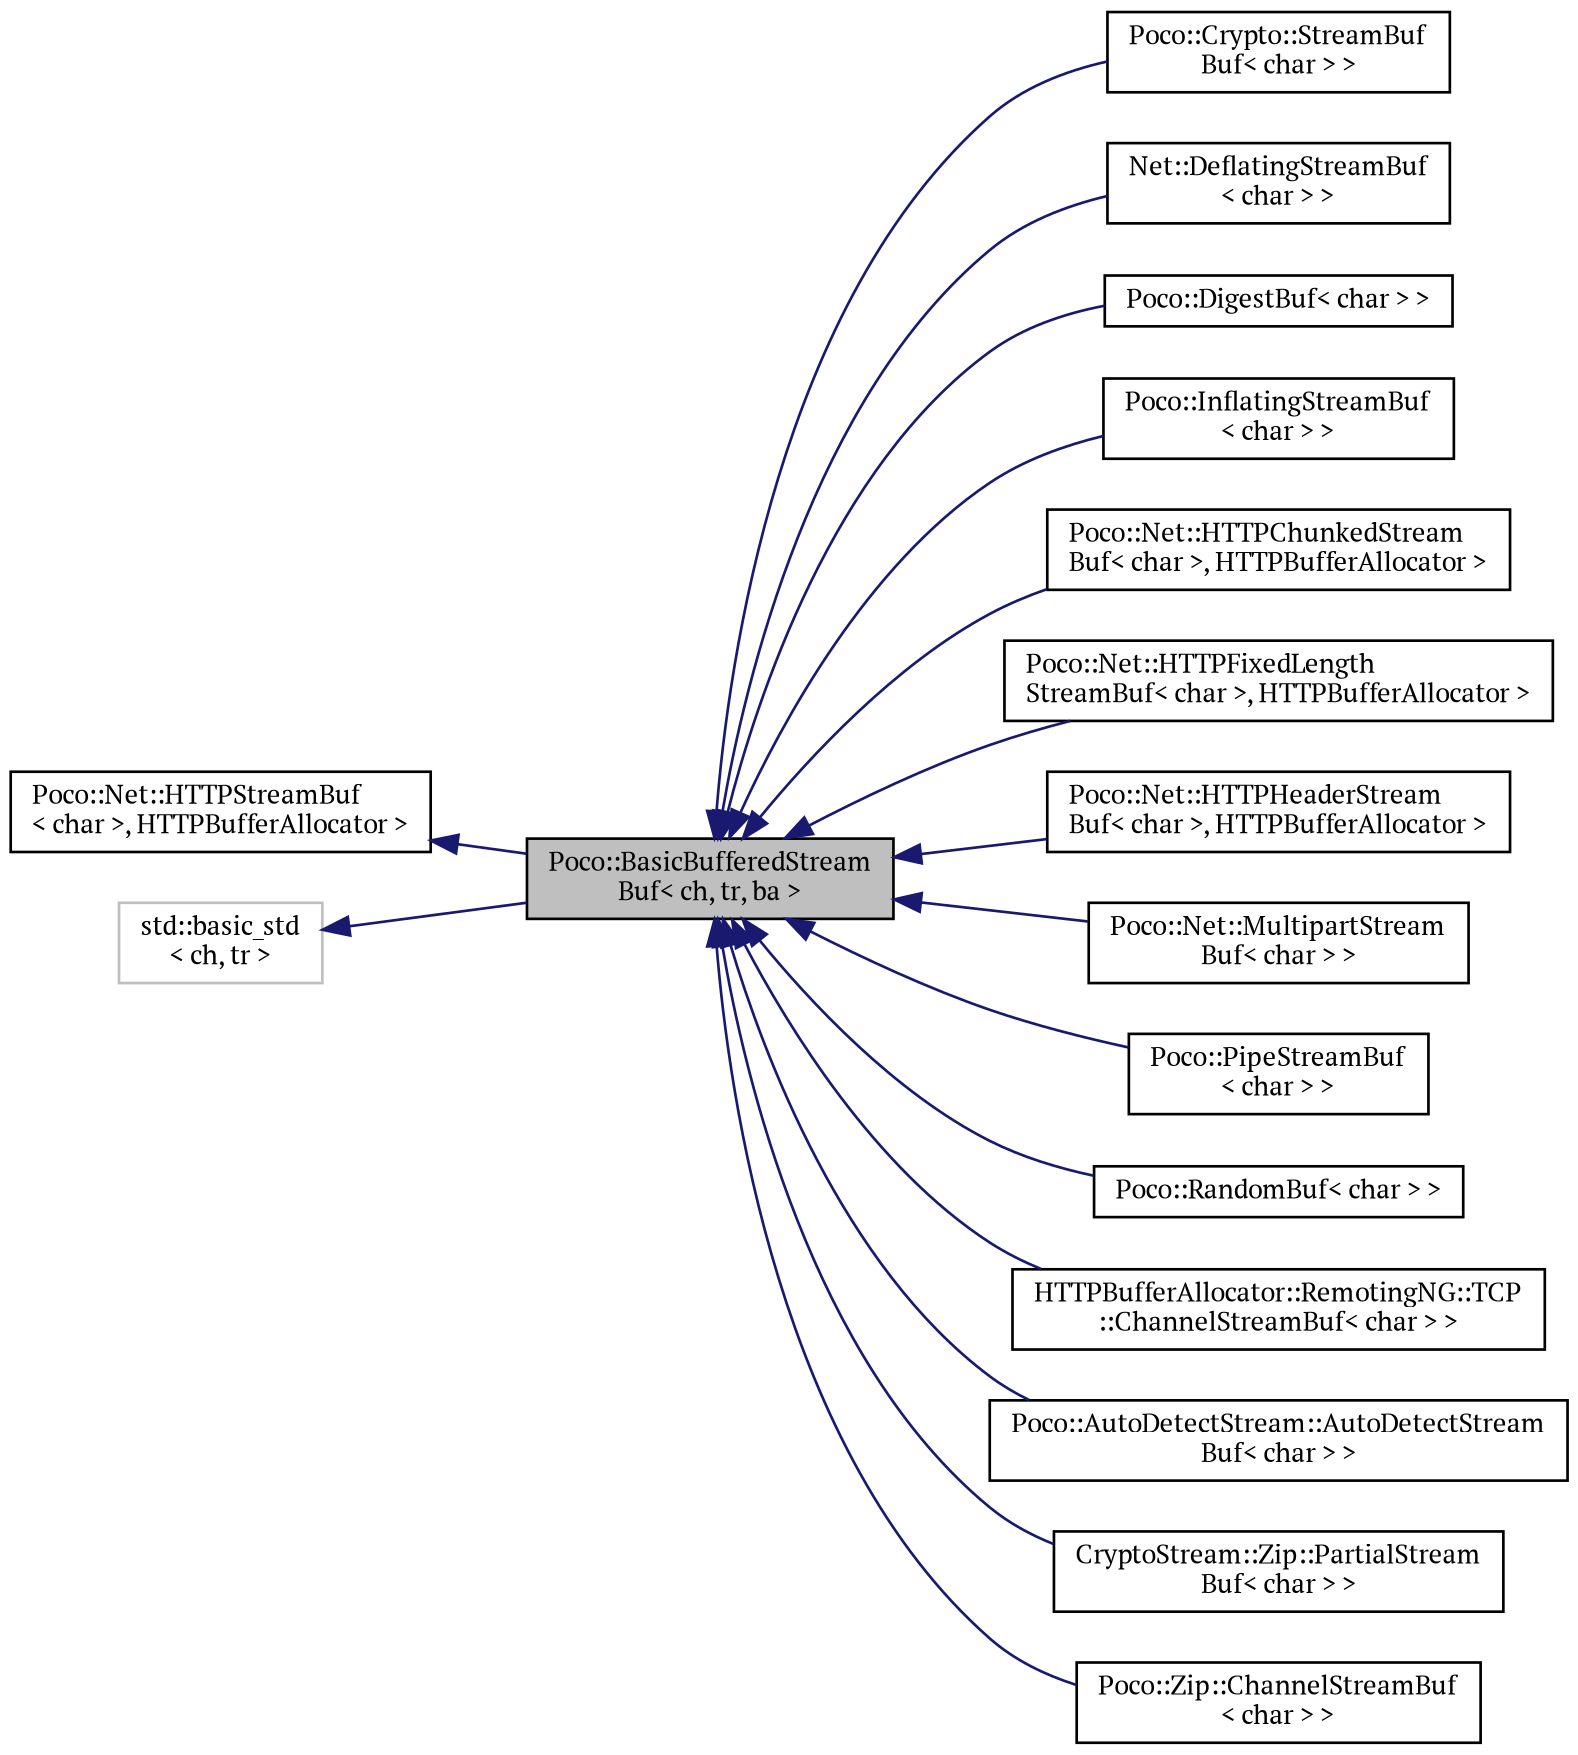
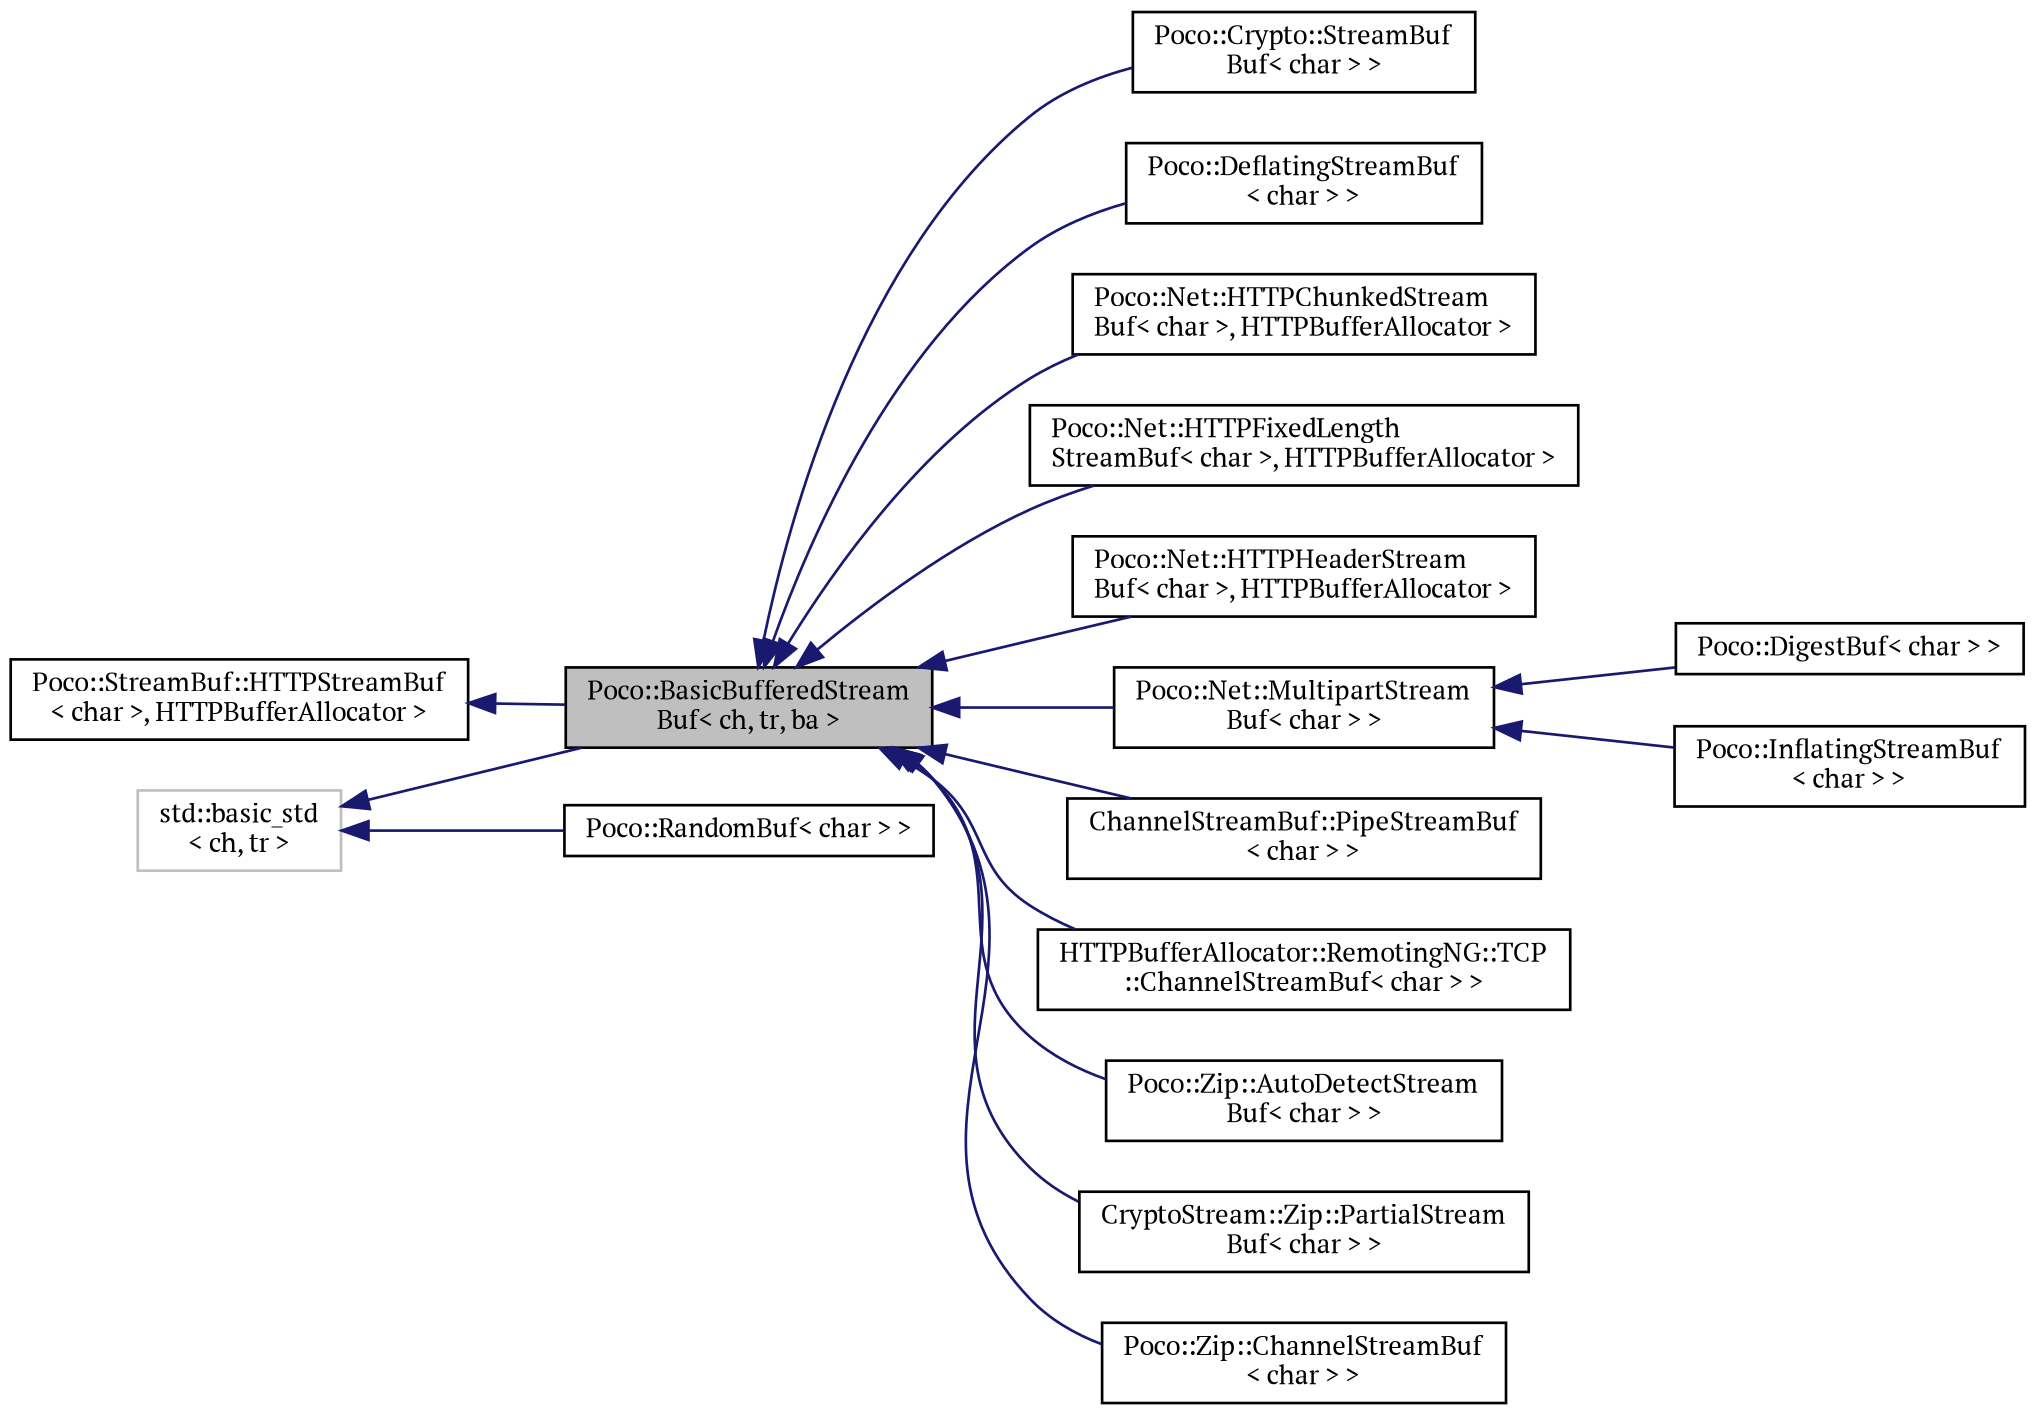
node "Net::DeflatingStreamBuf < char > >": label "Net::DeflatingStreamBuf < char > >" -> "Poco::DeflatingStreamBuf < char > >"
edge "Poco::DigestBuf< char > >" -> "Poco::BasicBufferedStream Buf< ch, tr, ba >": now "Poco::DigestBuf< char > >" -> "Poco::Net::MultipartStream Buf< char > >"
edge "Poco::InflatingStreamBuf < char > >" -> "Poco::BasicBufferedStream Buf< ch, tr, ba >": now "Poco::InflatingStreamBuf < char > >" -> "Poco::Net::MultipartStream Buf< char > >"
node "Poco::Net::HTTPStreamBuf < char >, HTTPBufferAllocator >": label "Poco::Net::HTTPStreamBuf < char >, HTTPBufferAllocator >" -> "Poco::StreamBuf::HTTPStreamBuf < char >, HTTPBufferAllocator >"
node "Poco::PipeStreamBuf < char > >": label "Poco::PipeStreamBuf < char > >" -> "ChannelStreamBuf::PipeStreamBuf < char > >"
edge "Poco::RandomBuf< char > >" -> "Poco::BasicBufferedStream Buf< ch, tr, ba >": now "Poco::RandomBuf< char > >" -> "std::basic_std < ch, tr >"
node "Poco::AutoDetectStream::AutoDetectStream Buf< char > >": label "Poco::AutoDetectStream::AutoDetectStream Buf< char > >" -> "Poco::Zip::AutoDetectStream Buf< char > >"
